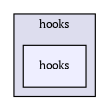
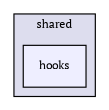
cluster "hooks": label "hooks" -> "shared"
